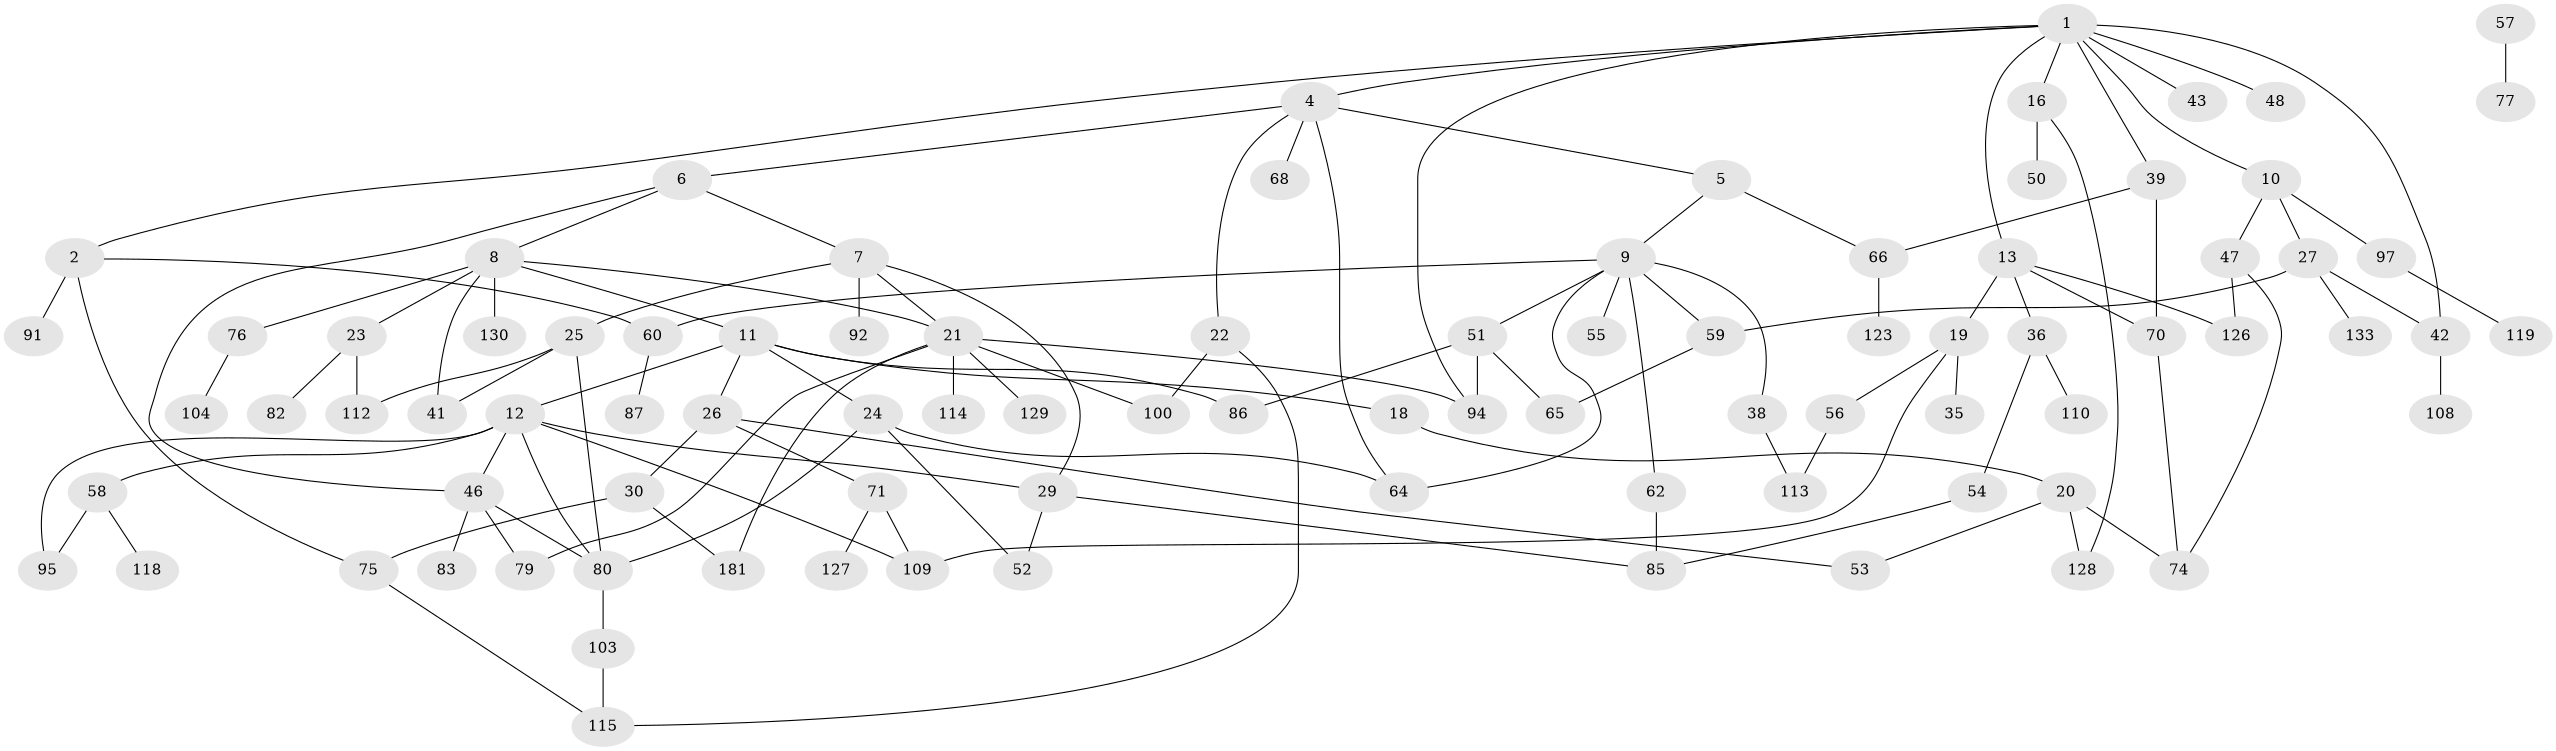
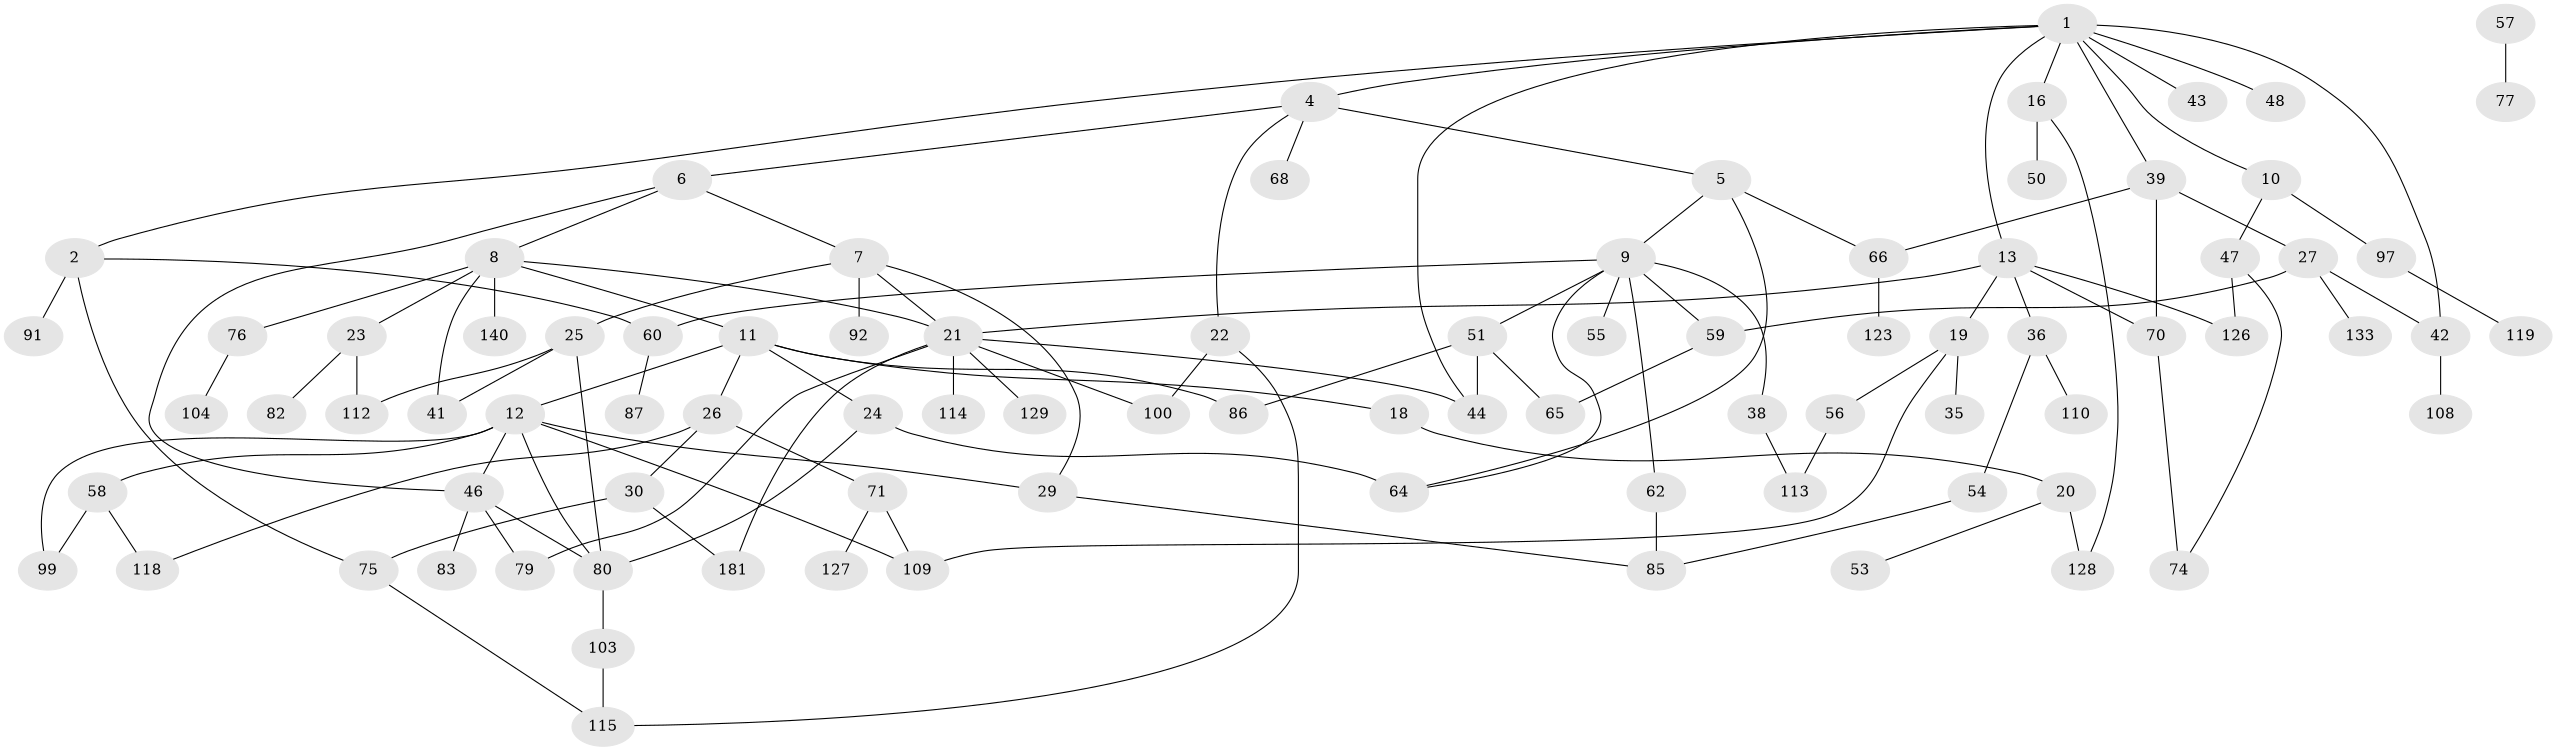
edge "10" -- "27": now "39" -- "27"
edge "4" -- "64": now "5" -- "64"
edge "13" -- "21": added
node "130": label "130" -> "140"
node "94": label "94" -> "44"
edge "26" -- "53": now "26" -- "118"
edge "20" -- "74": removed
node "95": label "95" -> "99"
node "52": removed
